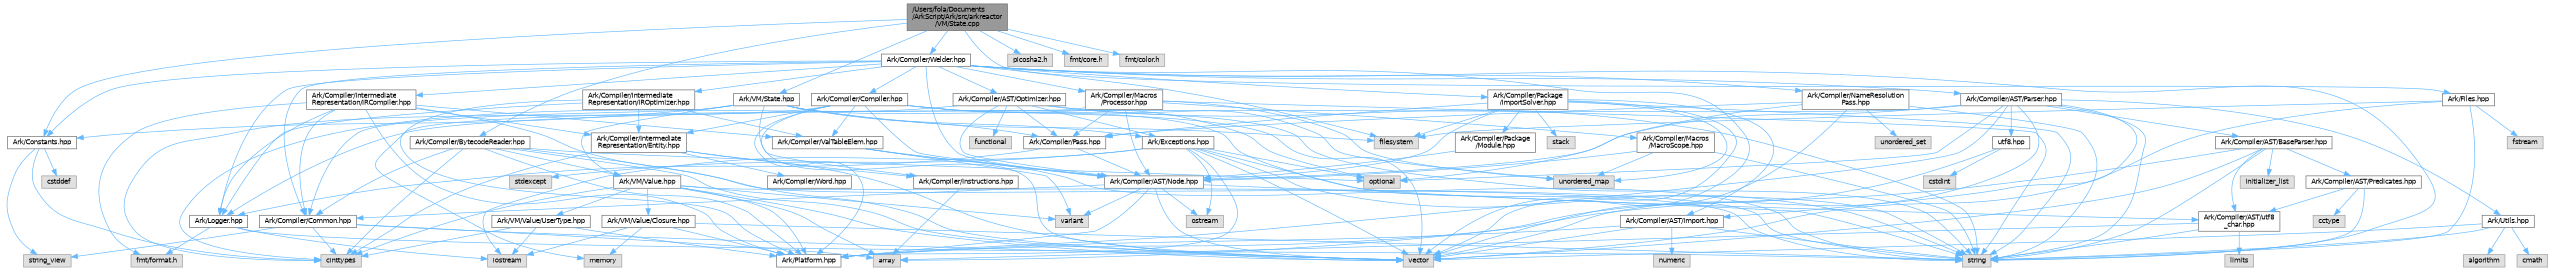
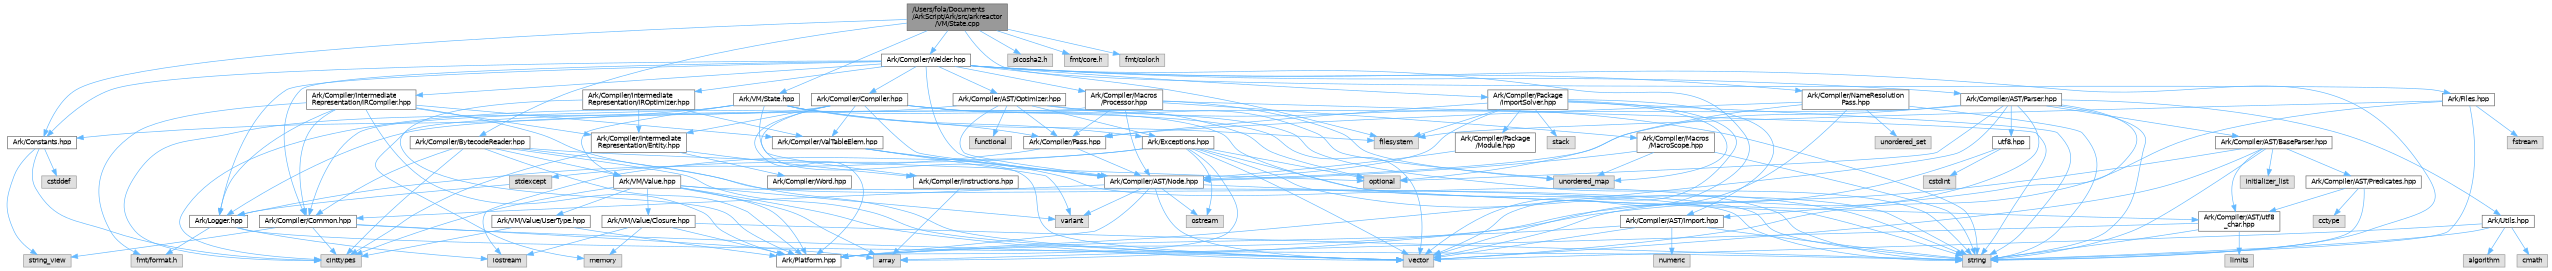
edge "Ark/Compiler/Intermediate Representation/IROptimizer.hpp" -> "Ark/Logger.hpp": now "stdexcept" -> "Ark/Logger.hpp"
edge "Ark/Compiler/Intermediate Representation/Entity.hpp" -> "vector": removed
edge "Ark/VM/Value/UserType.hpp" -> "iostream": removed
